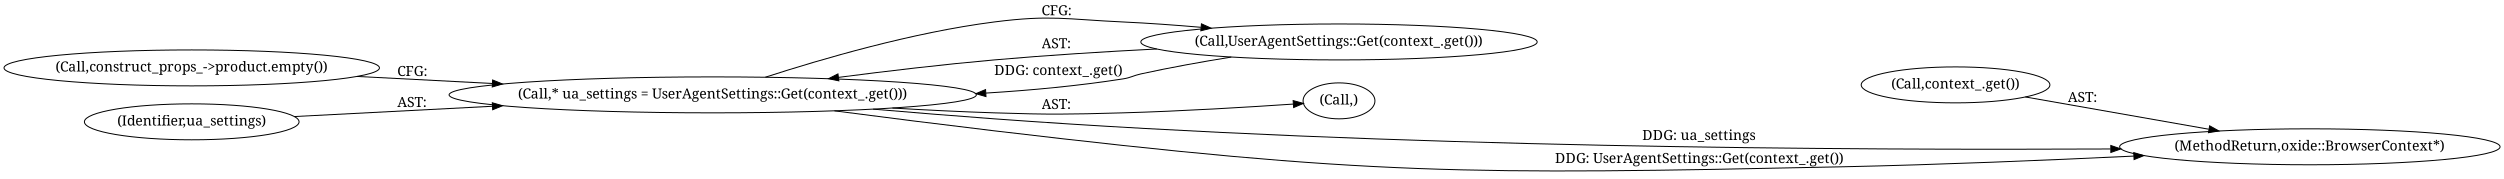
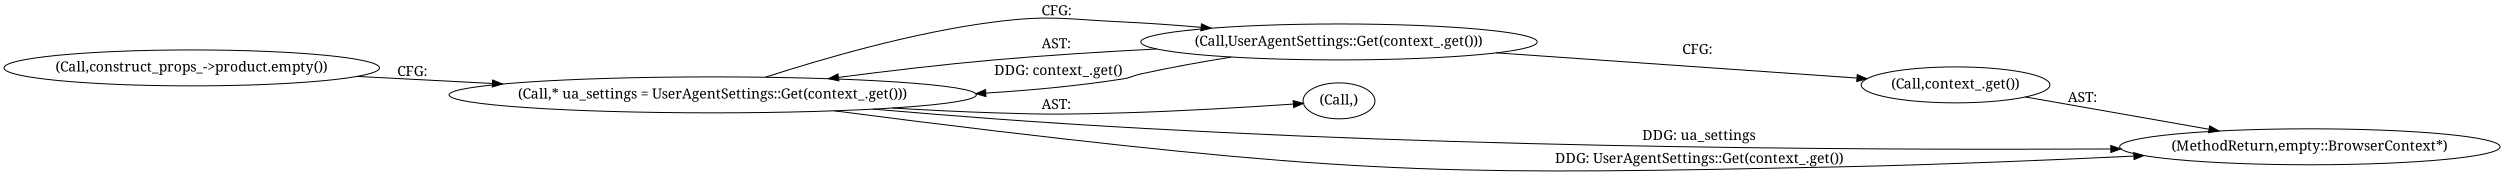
edge "(Call,UserAgentSettings::Get(context_.get()))" -> "(Call,context_.get())": added, label "CFG:"
node "(Identifier,ua_settings)": removed
node "(MethodReturn,oxide::BrowserContext*)": label "(MethodReturn,oxide::BrowserContext*)" -> "(MethodReturn,empty::BrowserContext*)"
